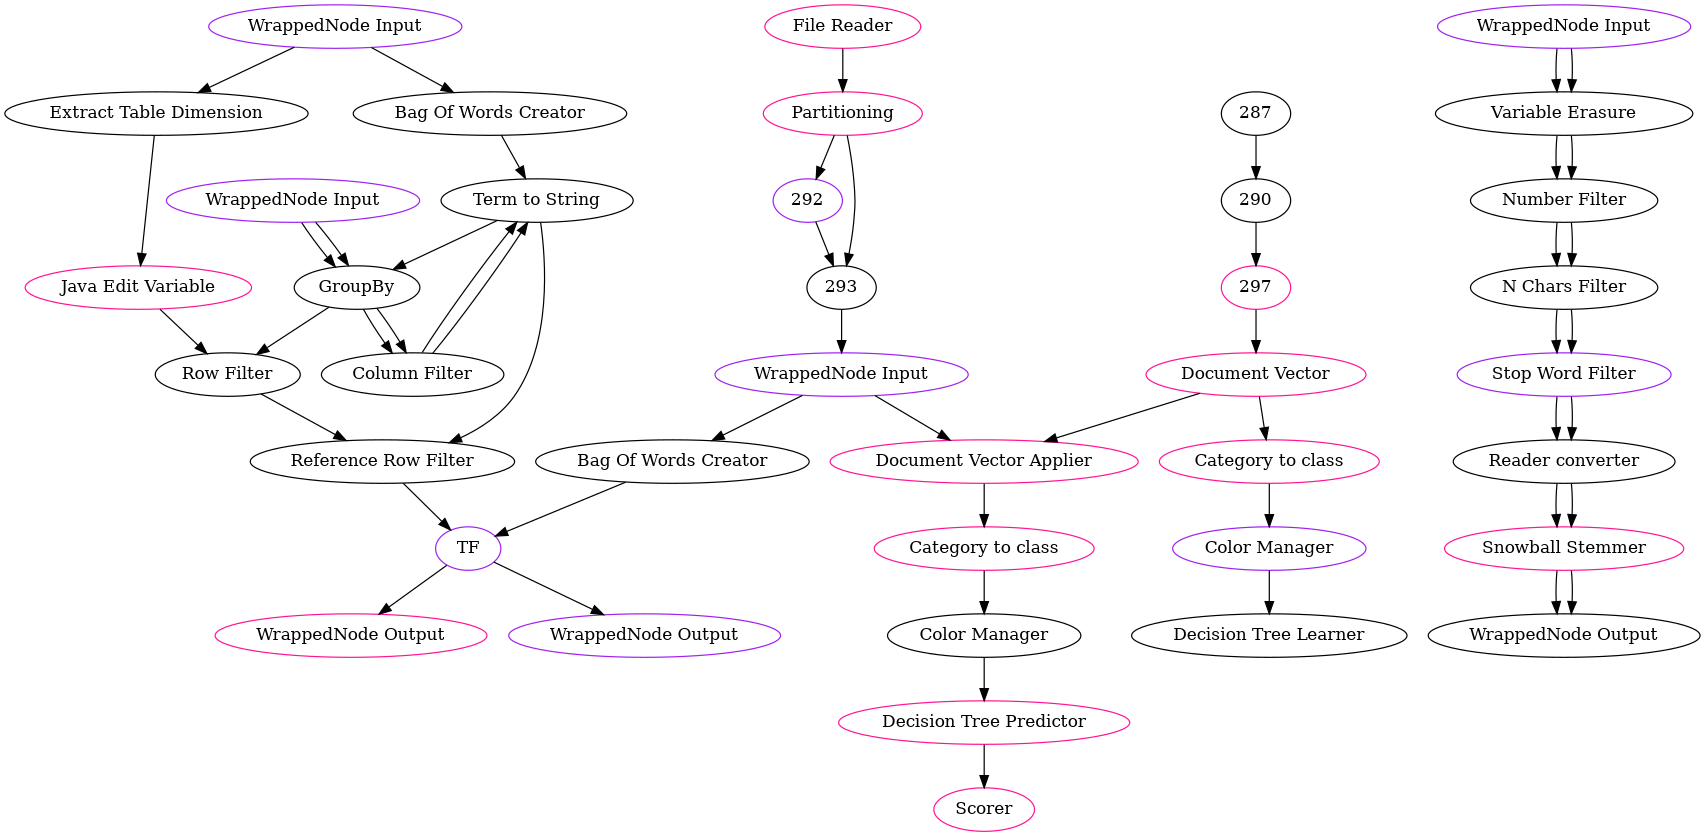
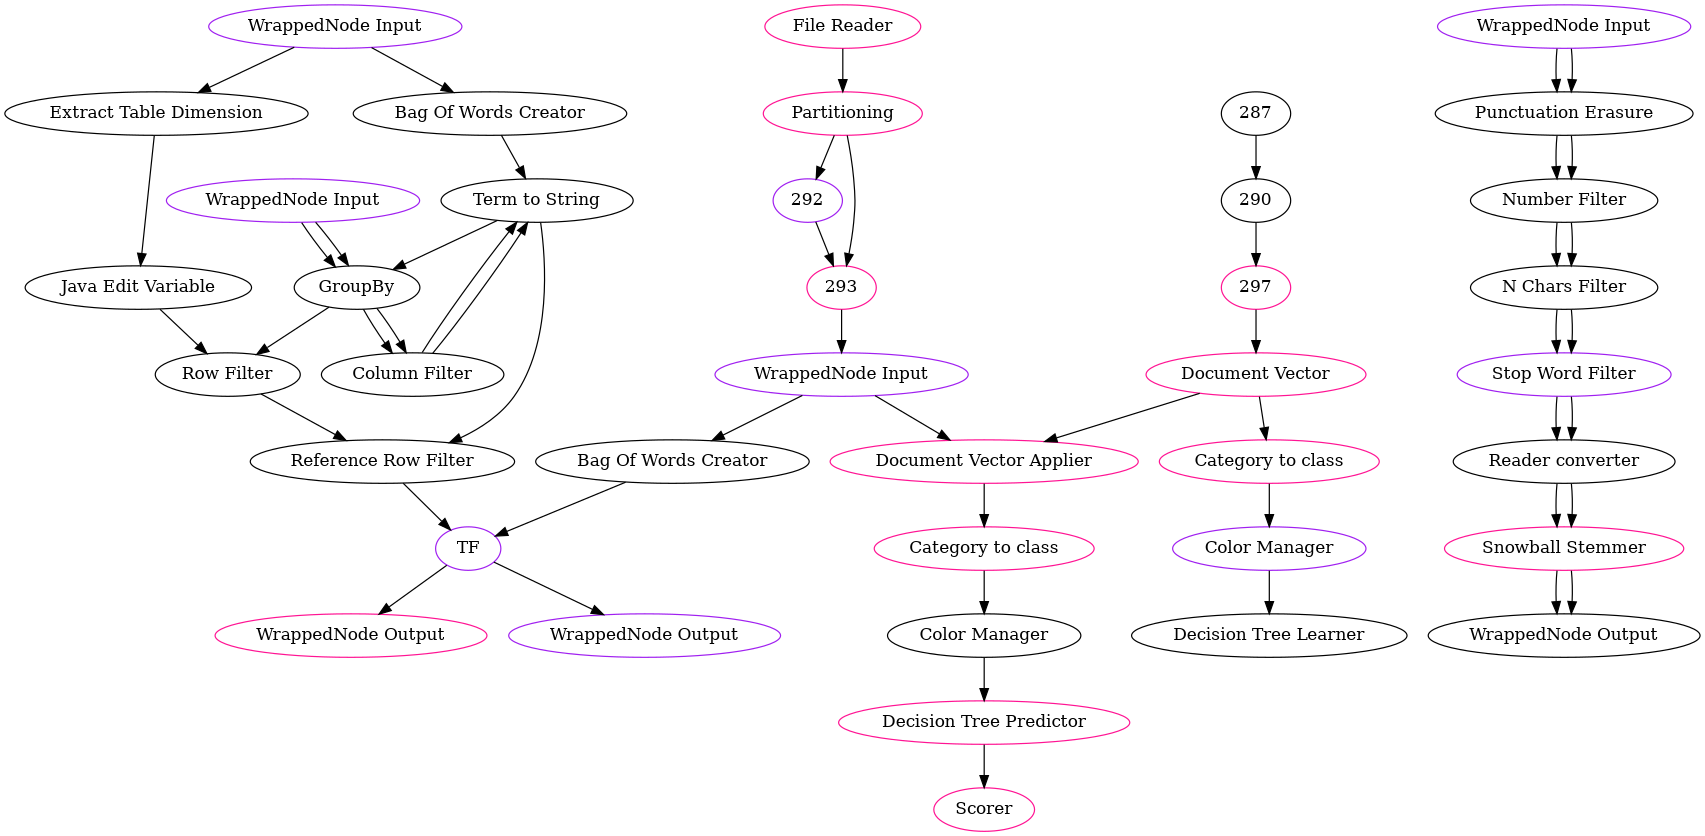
node "Variable Erasure": label "Variable Erasure" -> "Punctuation Erasure"
node "Java Edit Variable": color deeppink -> black
node "293": color black -> deeppink
